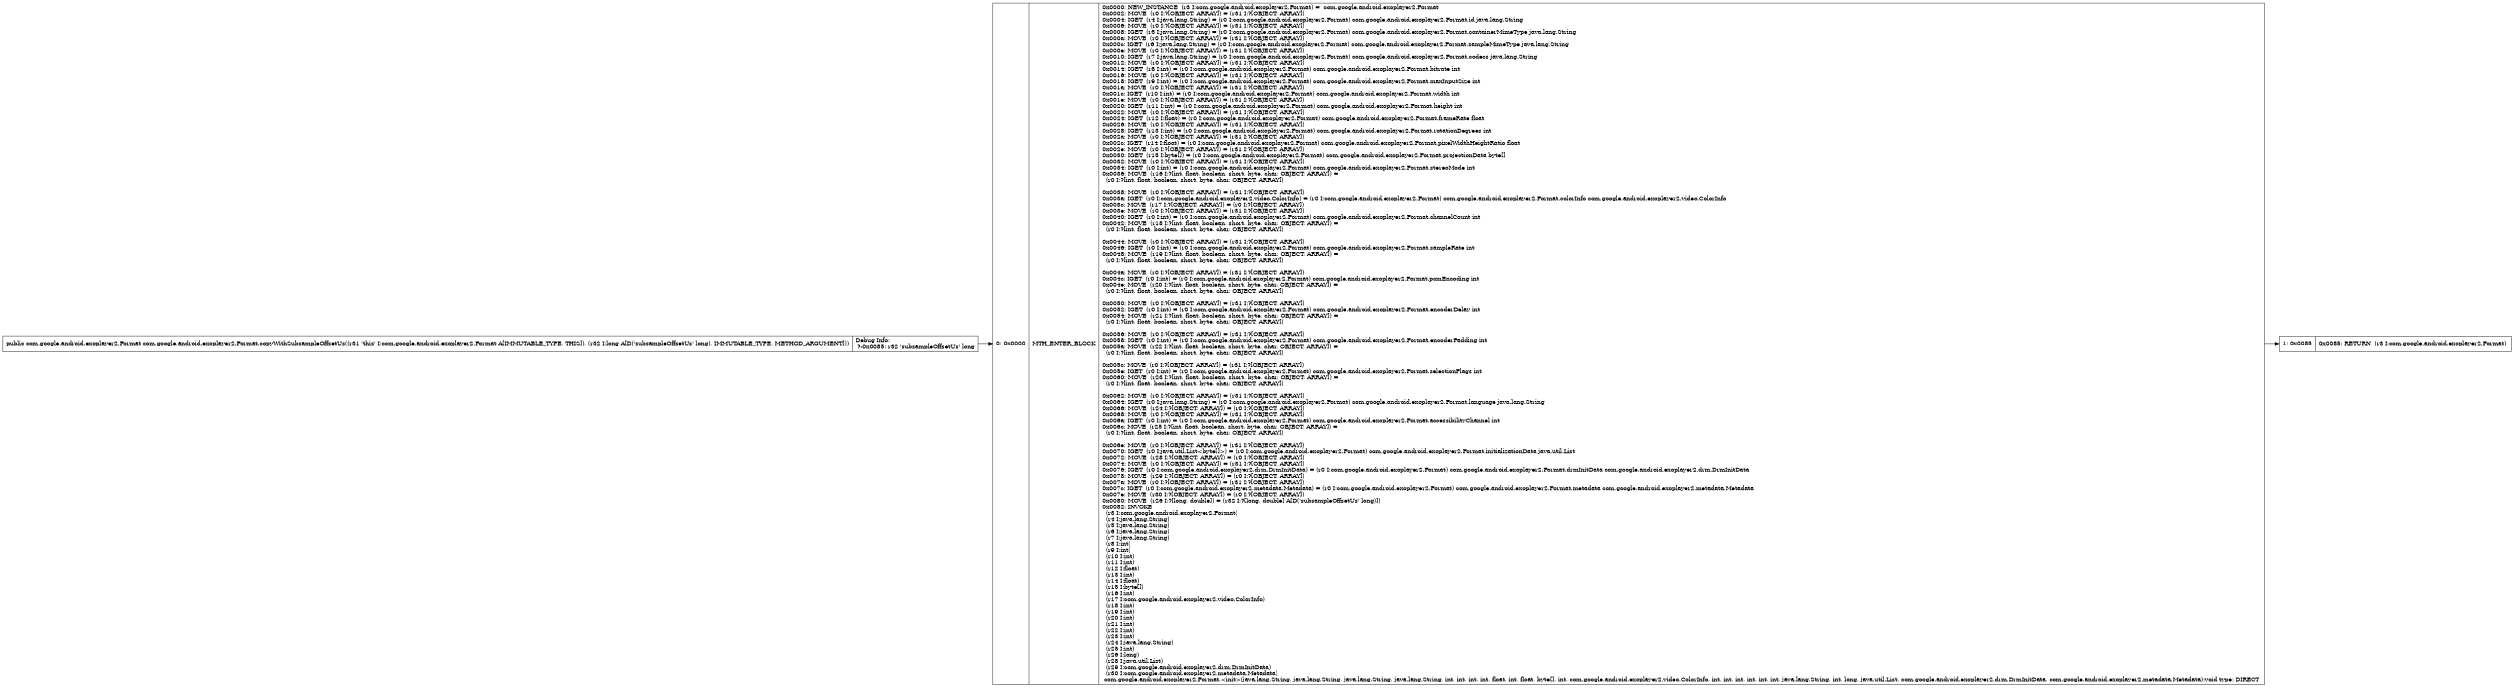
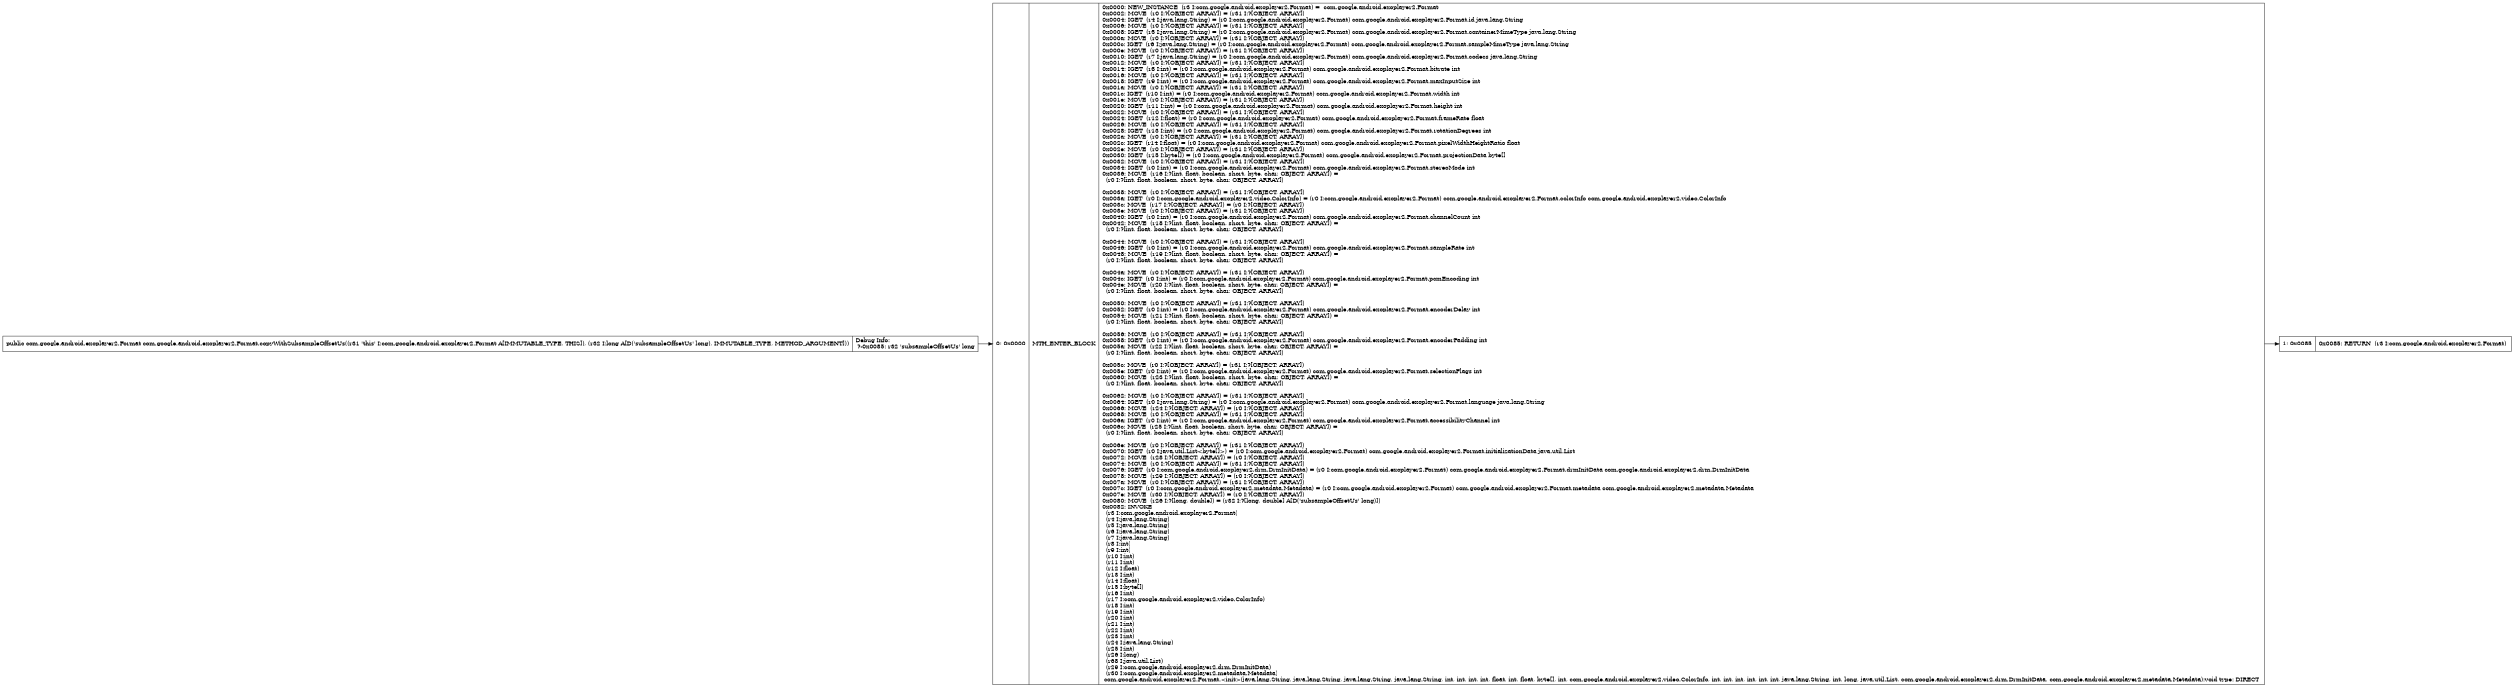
node "0: 0x0000": text "(r28 I:java.util.List)" -> "(r68 I:java.util.List)"
